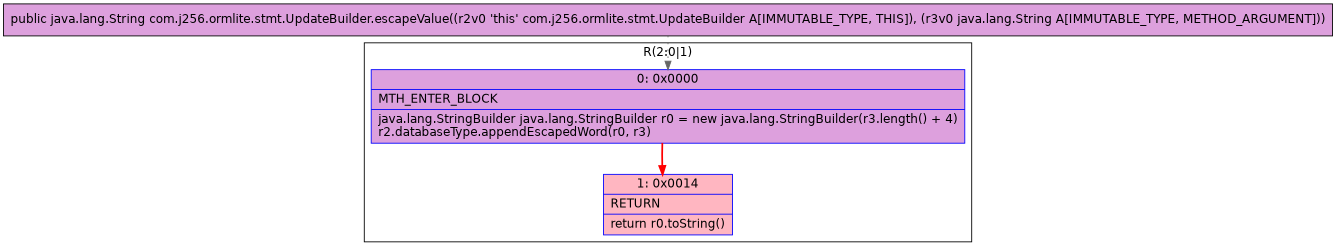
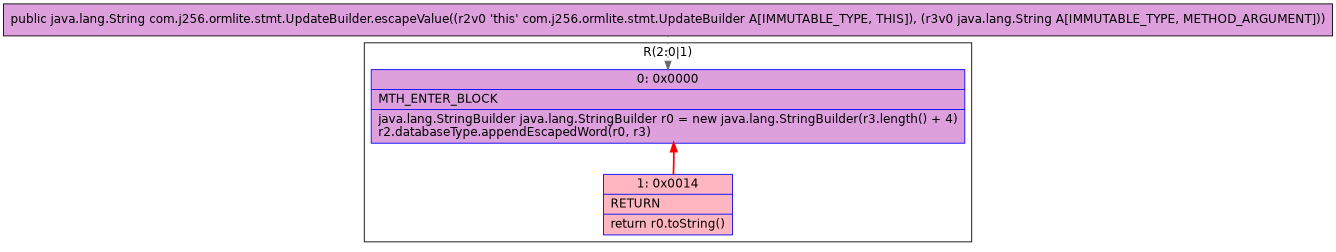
edge "0: 0x0000" -> "1: 0x0014": reversed
